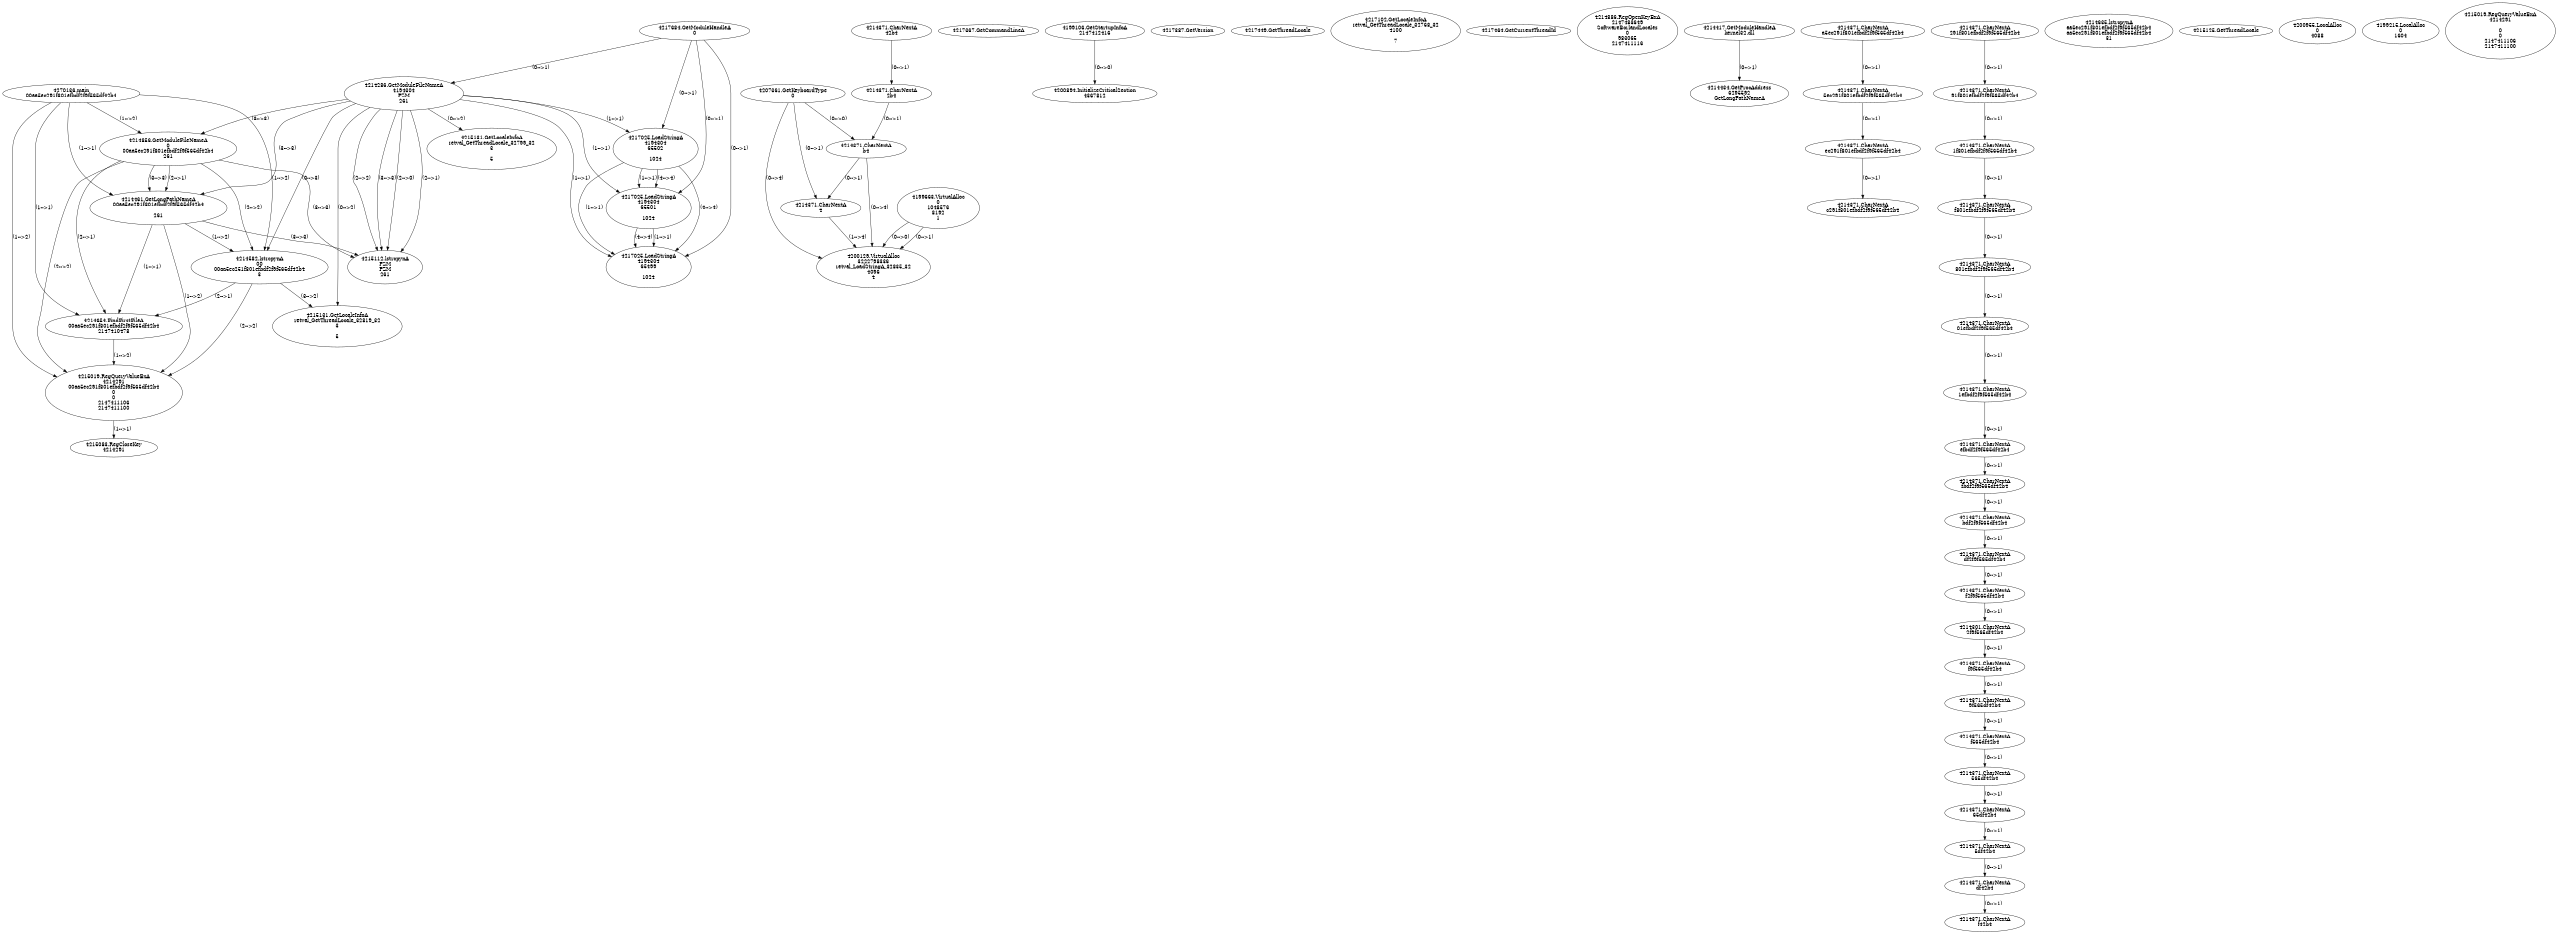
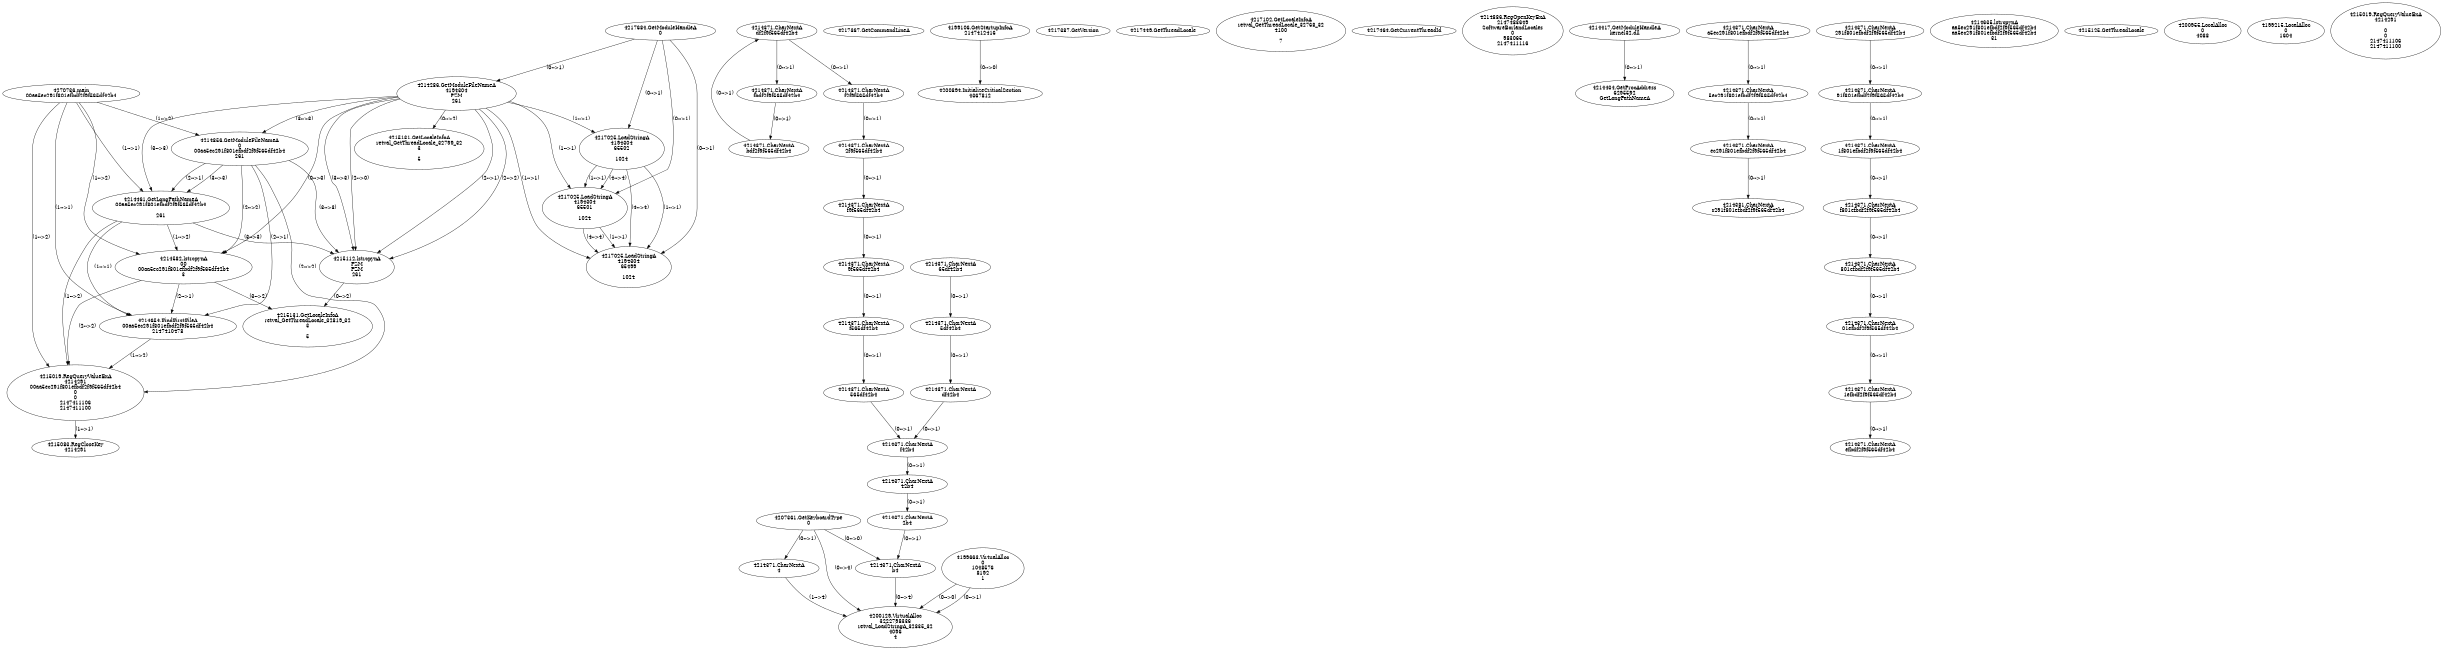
node "4270136.main 00aa5ec291f801efbdf2f9f565df42b4": label "4270136.main 00aa5ec291f801efbdf2f9f565df42b4" -> "4270736.main 00aa5ec291f801efbdf2f9f565df42b4"
edge "4214371.CharNextA b4" -> "4214371.CharNextA 4": removed, label "(0-->1)"
edge "4214286.GetModuleFileNameA 4194304 PZM 261" -> "4215131.GetLocaleInfoA retval_GetThreadLocale_32819_32 3 5": now "4215112.lstrcpynA PZM PZM 261" -> "4215131.GetLocaleInfoA retval_GetThreadLocale_32819_32 3 5"
node "4214371.CharNextA c291f801efbdf2f9f565df42b4": label "4214371.CharNextA c291f801efbdf2f9f565df42b4" -> "4214381.CharNextA c291f801efbdf2f9f565df42b4"
node "4214582.lstrcpynA 00 00aa5ec251f801efbdf2f9f565df42b4 3": label "4214582.lstrcpynA 00 00aa5ec251f801efbdf2f9f565df42b4 3" -> "4214582.lstrcpynA 00 00aa5ec291f801efbdf2f9f565df42b4 3"
edge "4214371.CharNextA f42b4" -> "4214371.CharNextA 42b4": added, label "(0-->1)"
edge "4214371.CharNextA efbdf2f9f565df42b4" -> "4214371.CharNextA fbdf2f9f565df42b4": now "4214371.CharNextA df2f9f565df42b4" -> "4214371.CharNextA fbdf2f9f565df42b4"
node "4214301.CharNextA 2f9f565df42b4": label "4214301.CharNextA 2f9f565df42b4" -> "4214371.CharNextA 2f9f565df42b4"
edge "4214371.CharNextA 565df42b4" -> "4214371.CharNextA 65df42b4": now "4214371.CharNextA 565df42b4" -> "4214371.CharNextA f42b4"
